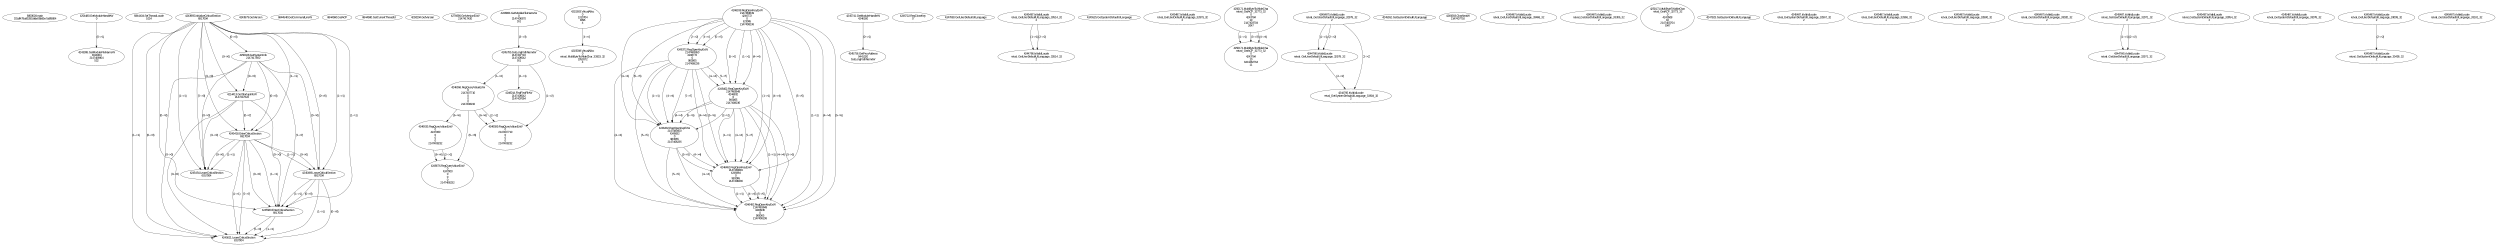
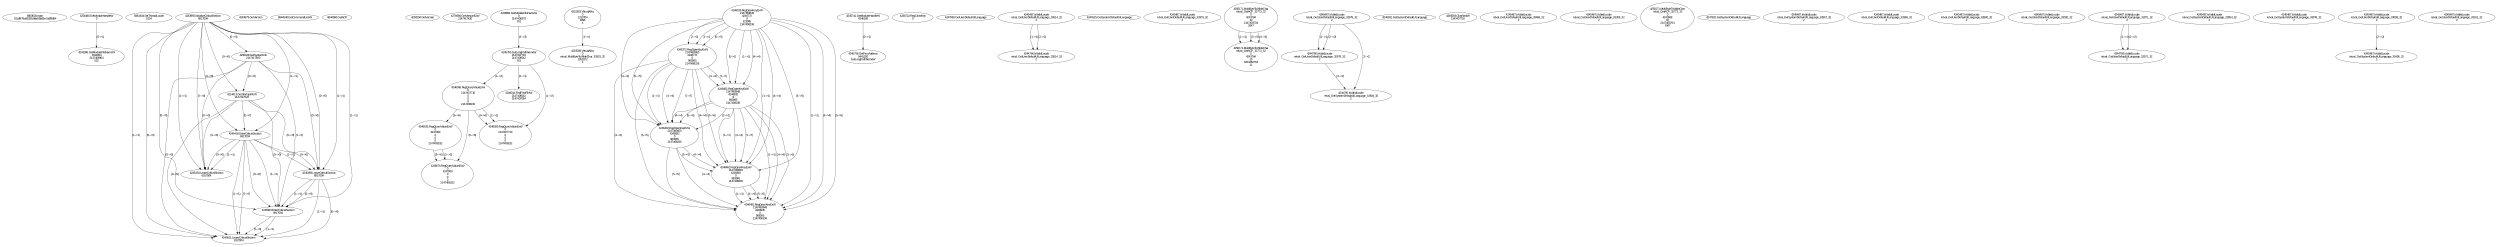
node "6844580.GetCurrentThreadId": removed
edge "4250188.GetSystemInfo 2147417660" -> "4245418.EnterCriticalSection 6917004": removed, label "(0-->0)"
edge "4214413.GetStartupInfoW 2147417624" -> "4245469.LeaveCriticalSection 6917004": added, label "(0-->0)"
